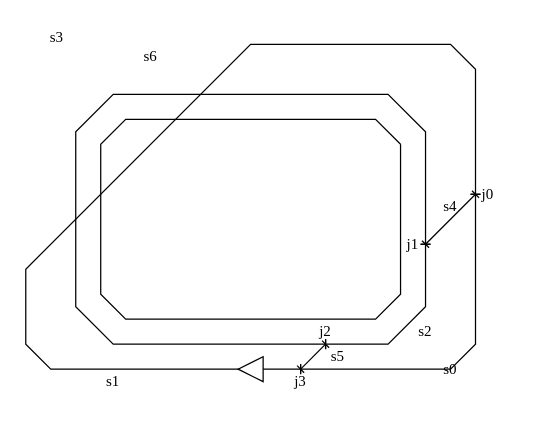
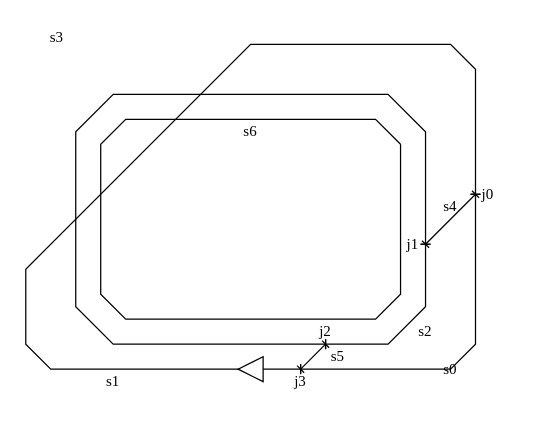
node "s6": moved (151, 57) -> (251, 132)
